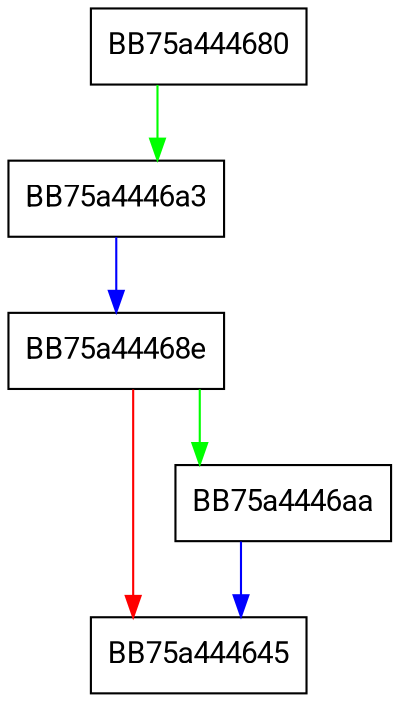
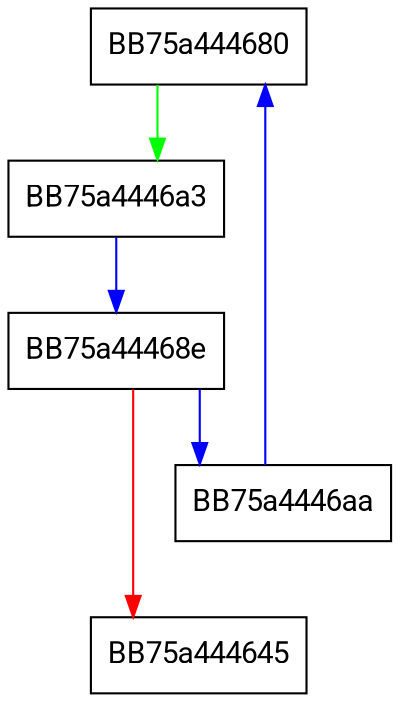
edge "BB75a44468e" -> "BB75a4446aa": color green -> blue
edge "BB75a4446aa" -> "BB75a444645": now "BB75a4446aa" -> "BB75a444680"
